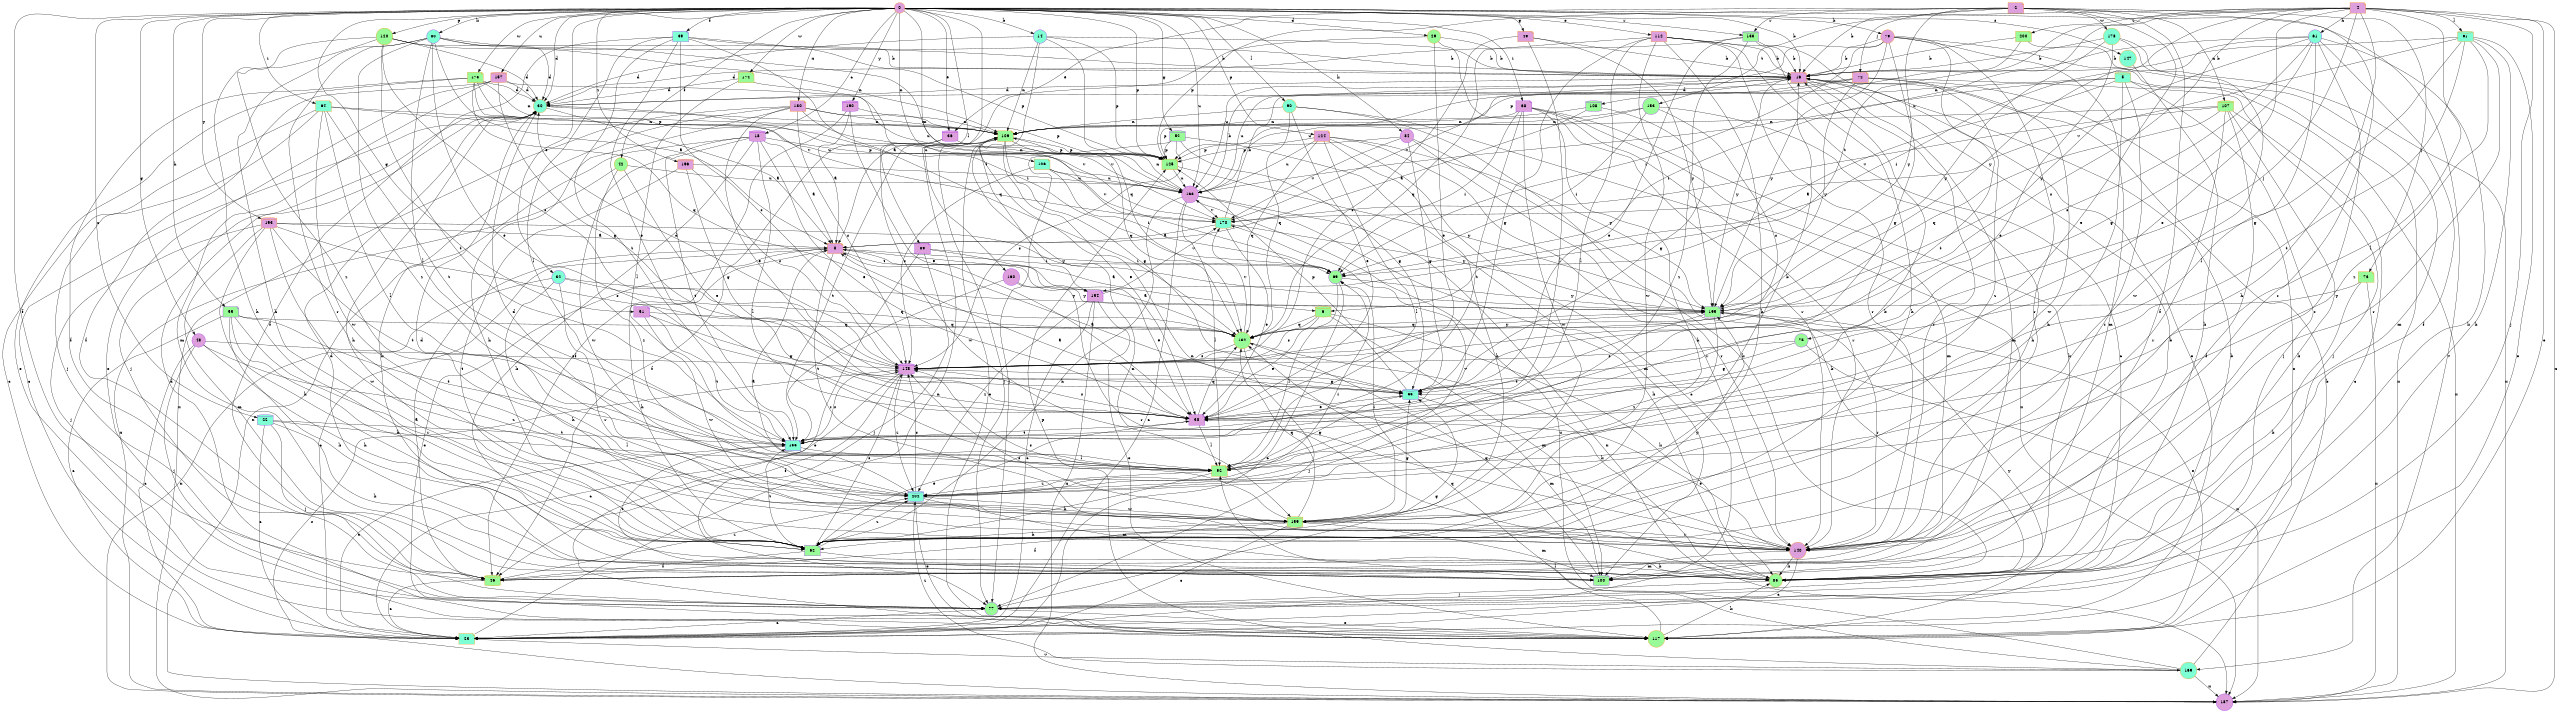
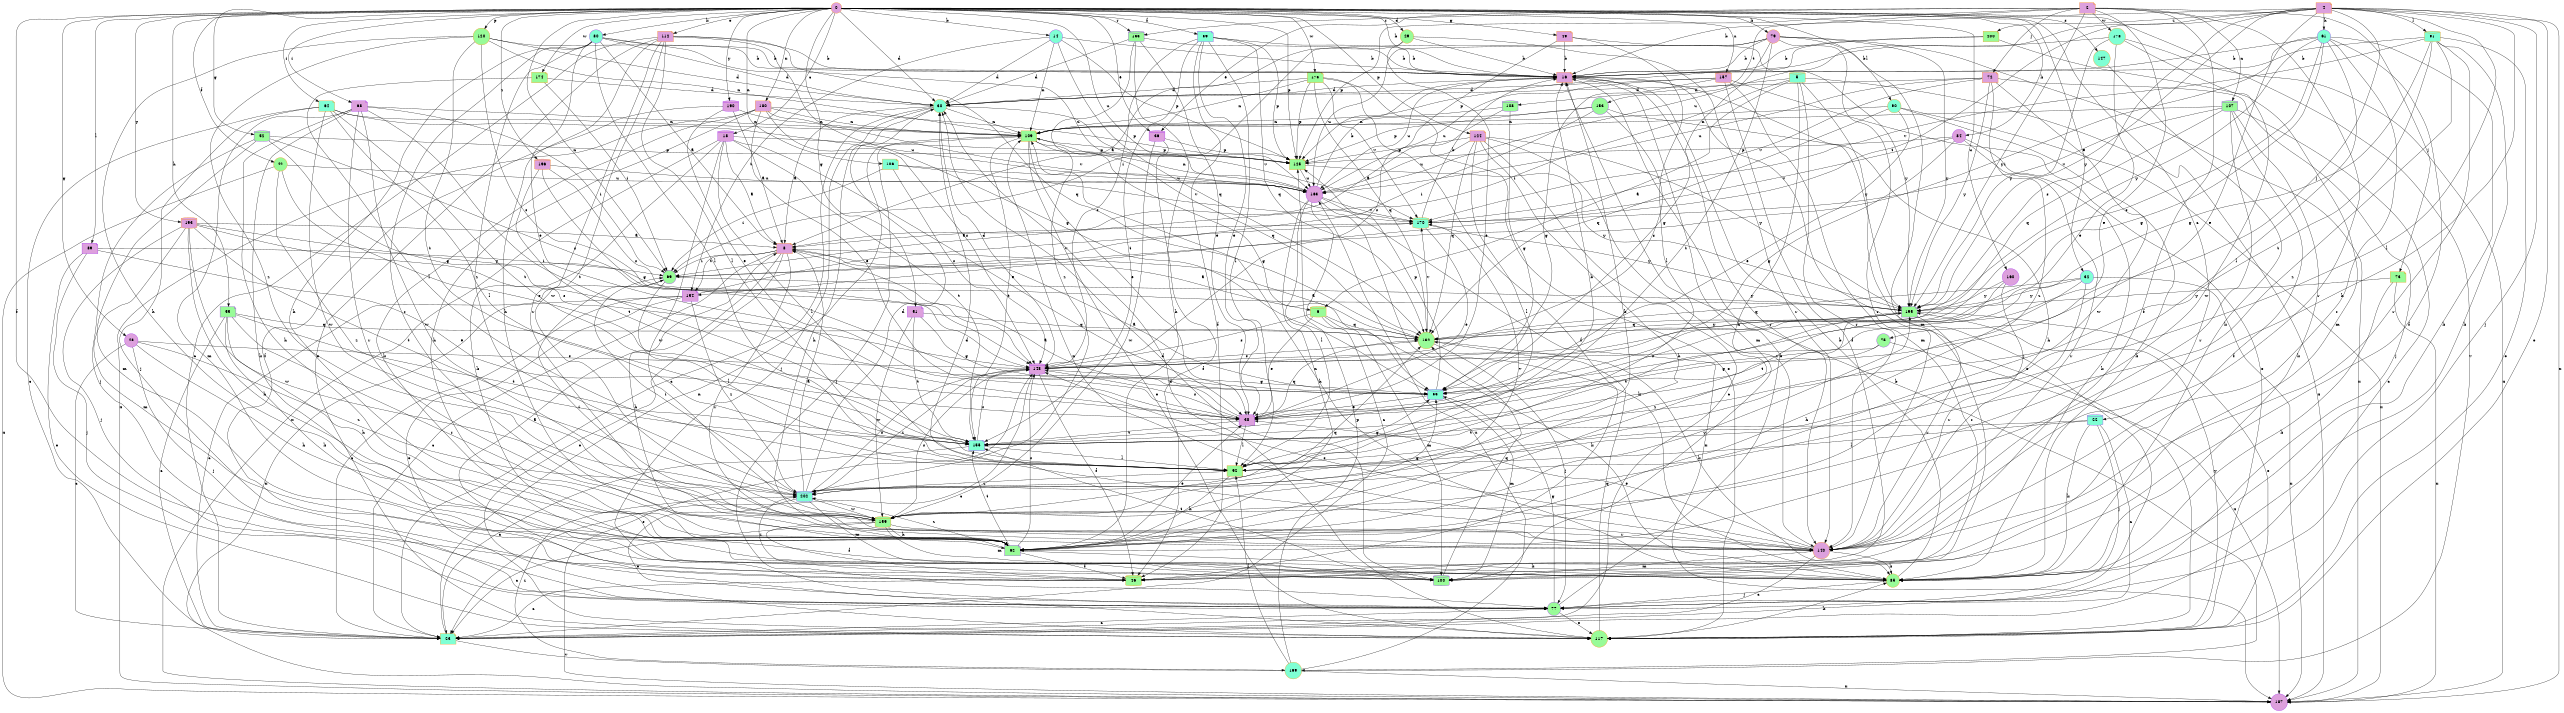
node "107": color darkorange -> purple
edge "196" -> "62": now "196" -> "155"
